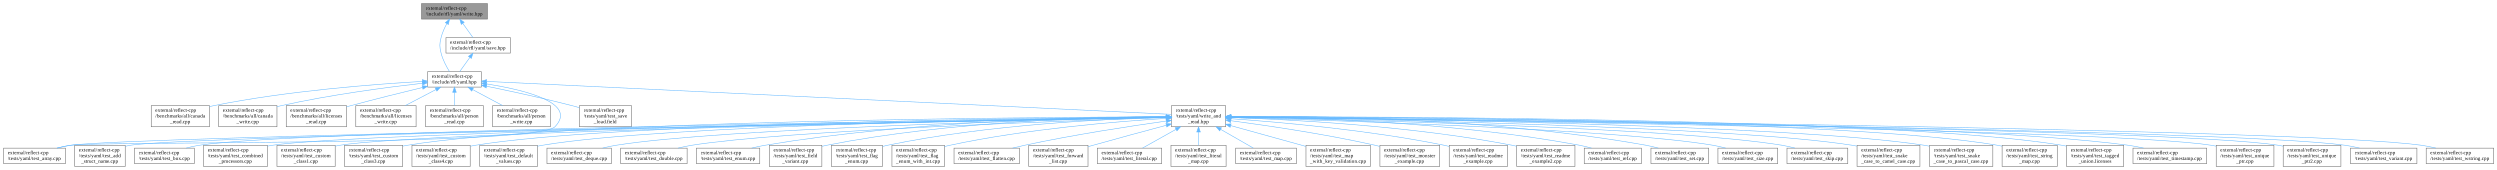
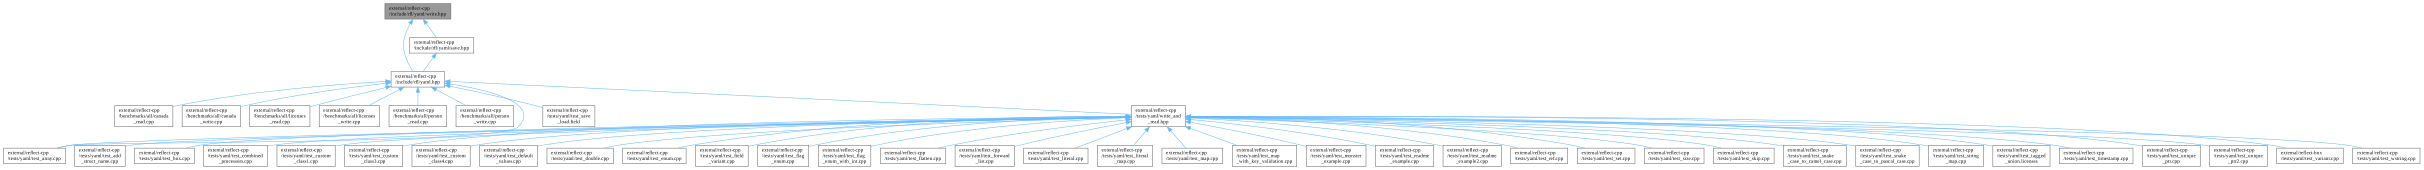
node "external/reflect-cpp /tests/yaml/test_deque.cpp": removed
node "external/reflect-cpp /tests/yaml/test_variant.cpp": label "external/reflect-cpp /tests/yaml/test_variant.cpp" -> "external/reflect-box /tests/yaml/test_variant.cpp"
